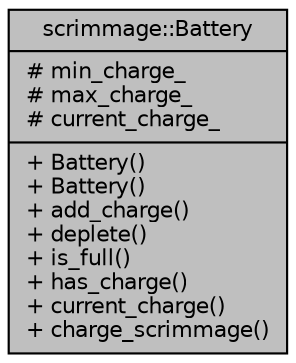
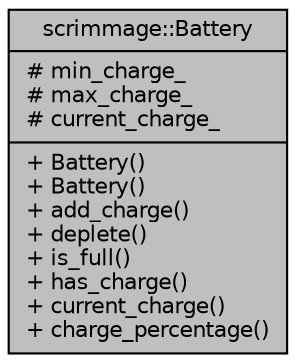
node "scrimmage::Battery": text "+ charge_scrimmage()" -> "+ charge_percentage()"
